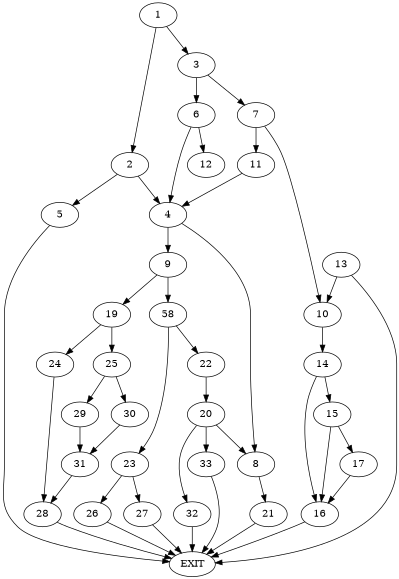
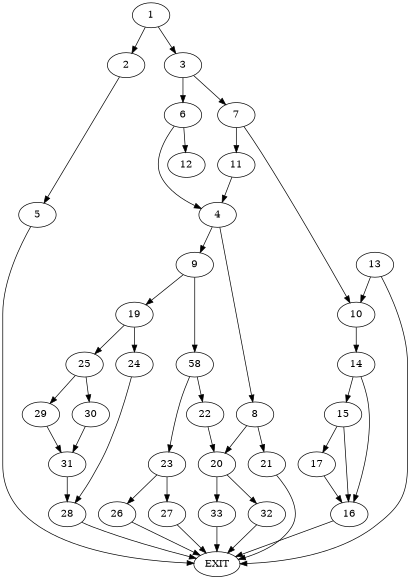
edge "2" -> "4": removed
edge "20" -> "8": reversed
